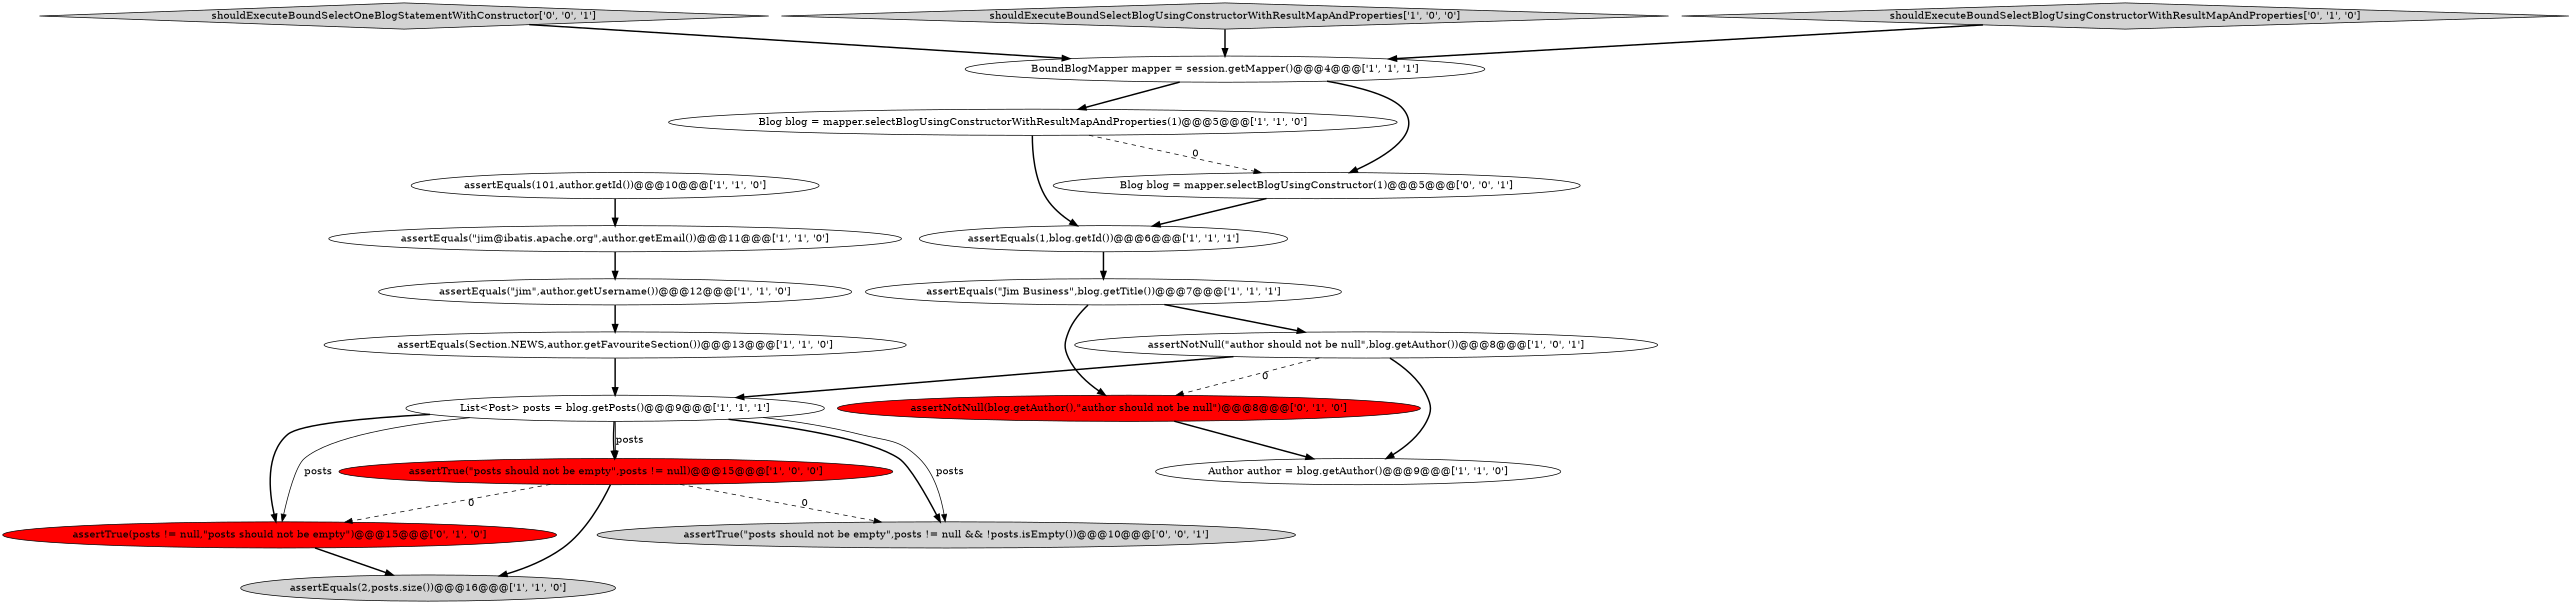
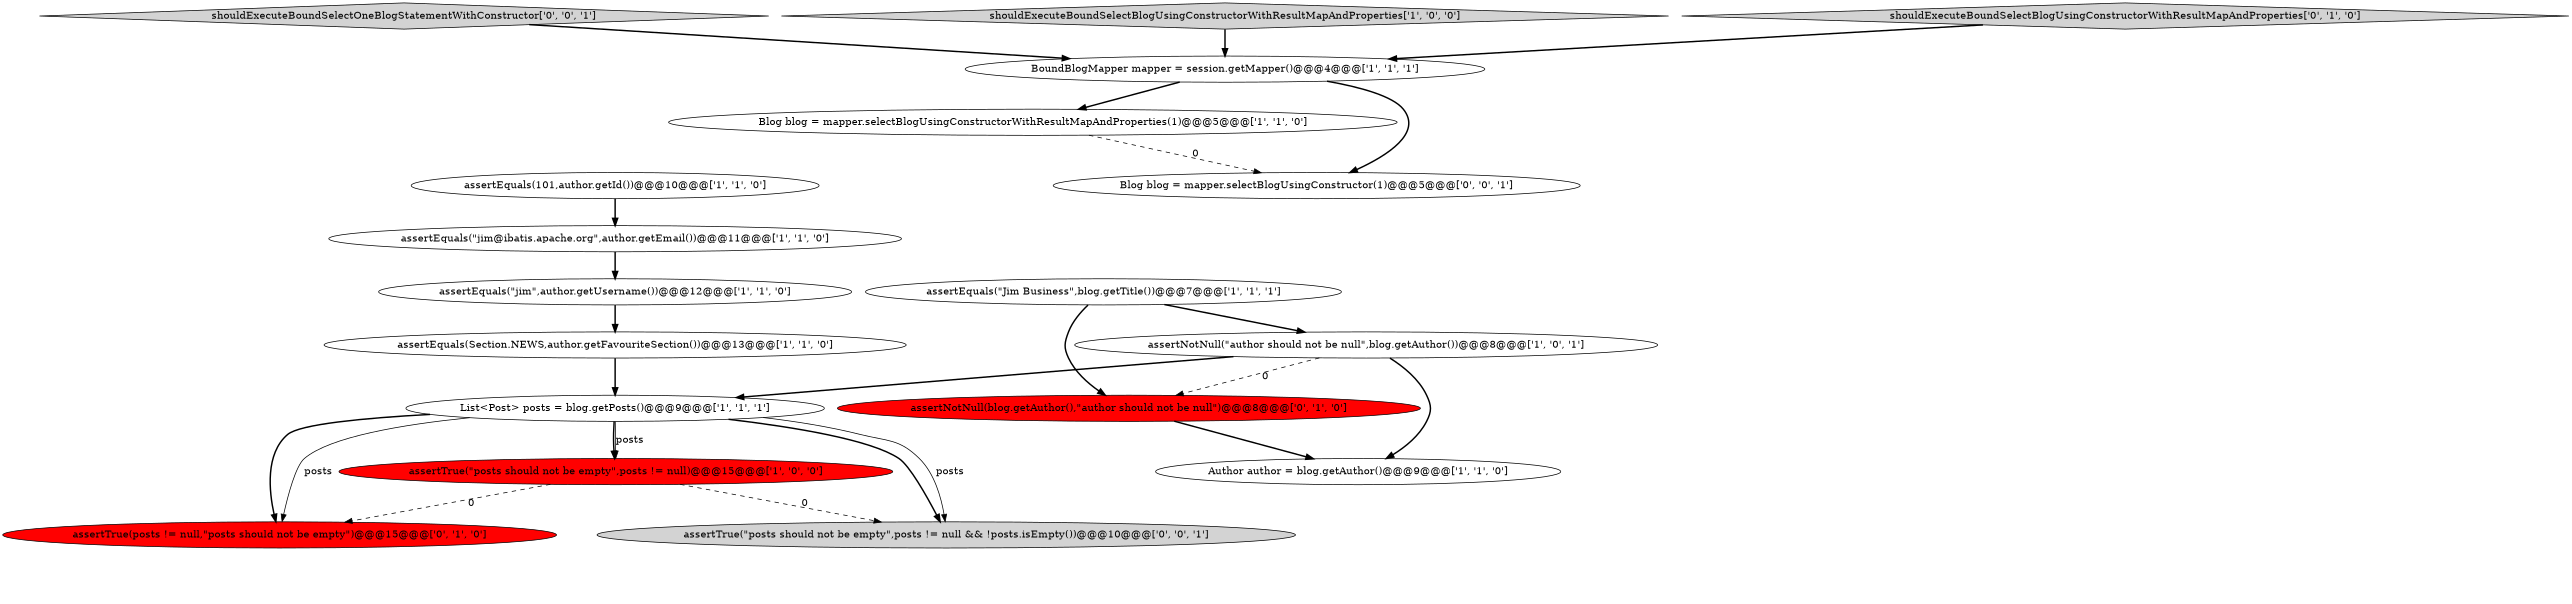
node "assertEquals(1,blog.getId())@@@6@@@['1', '1', '1']": removed
node "assertEquals(2,posts.size())@@@16@@@['1', '1', '0']": removed
